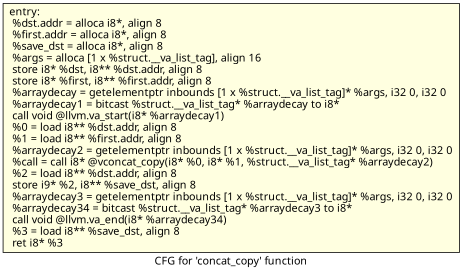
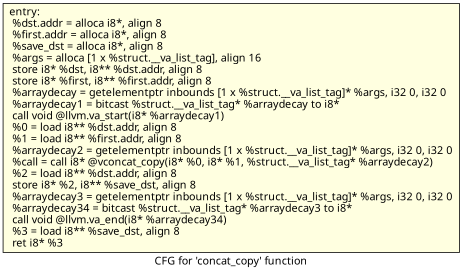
node "entry:": text "store i9* %2, i8** %save_dst, align 8" -> "store i8* %2, i8** %save_dst, align 8"
